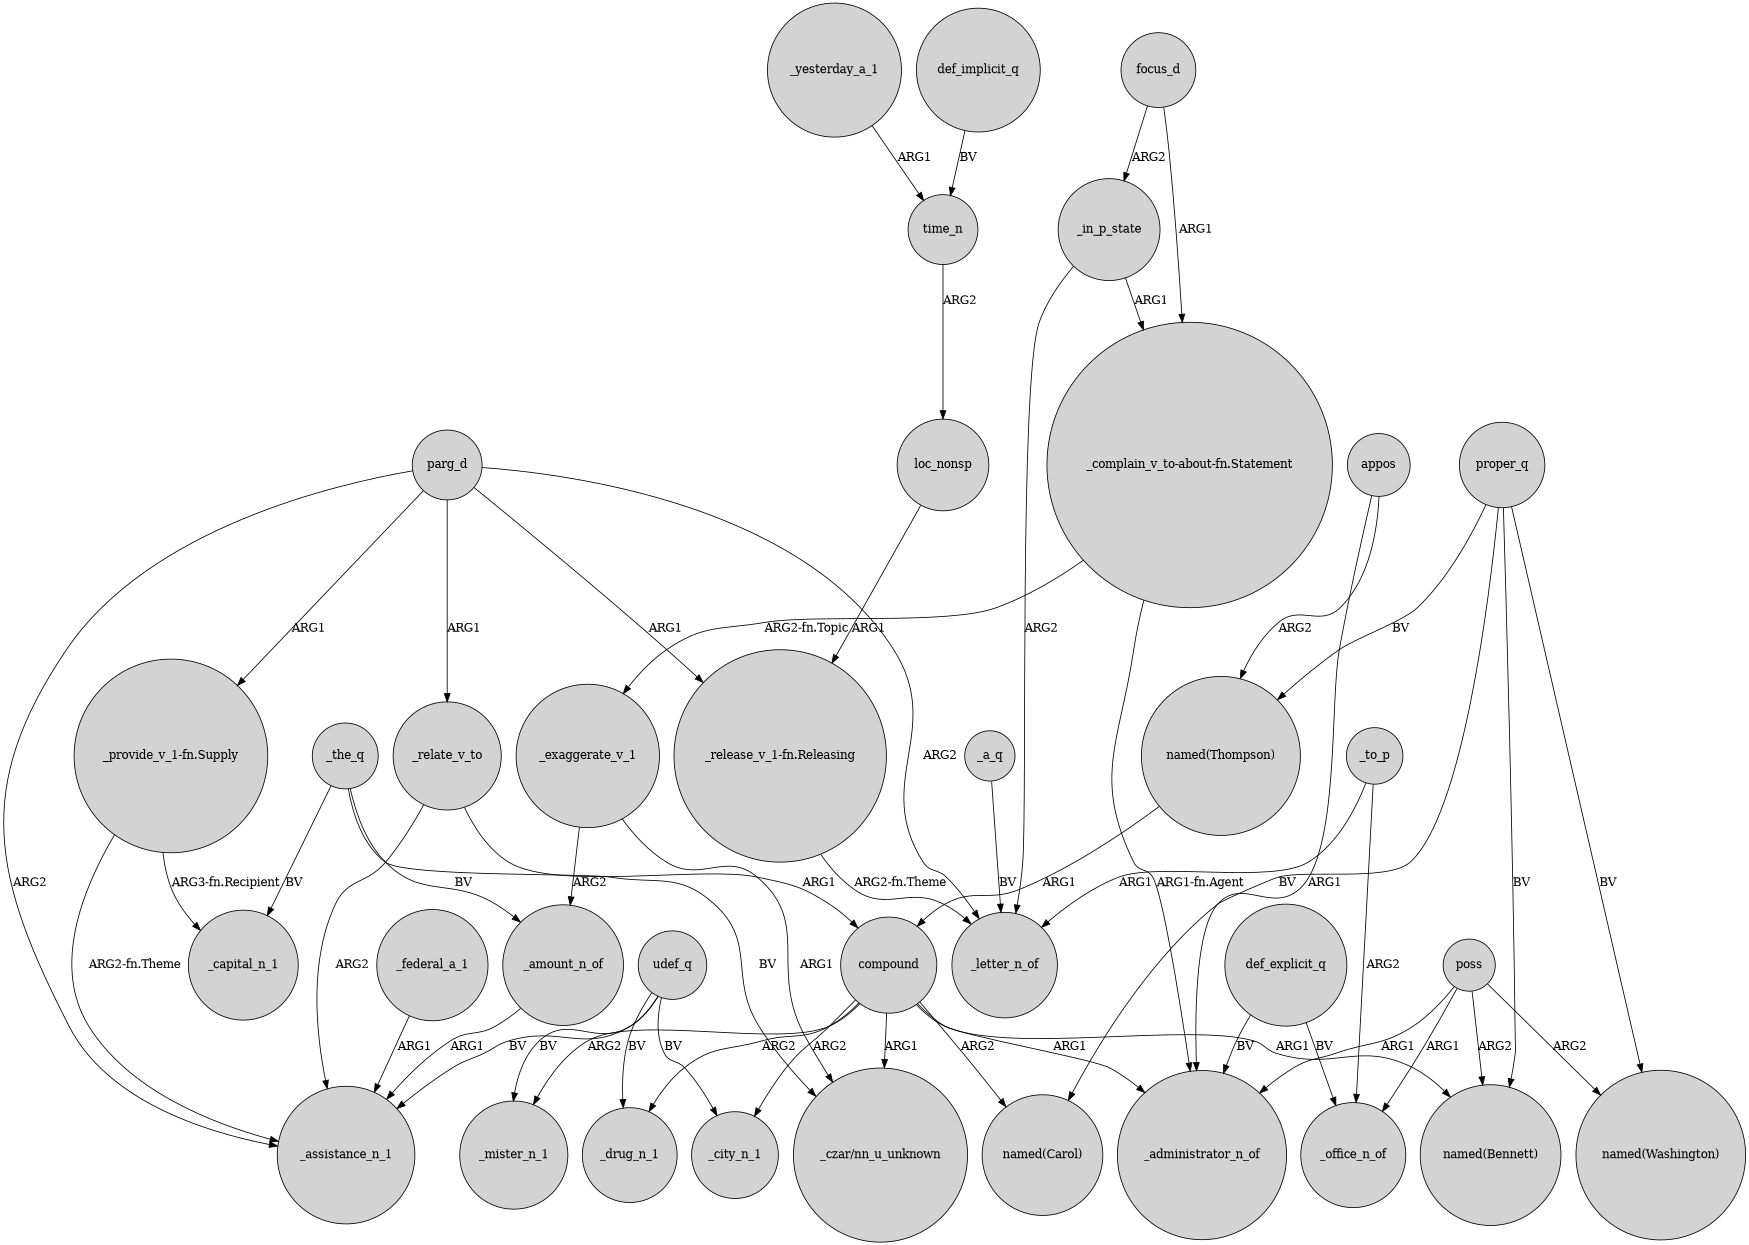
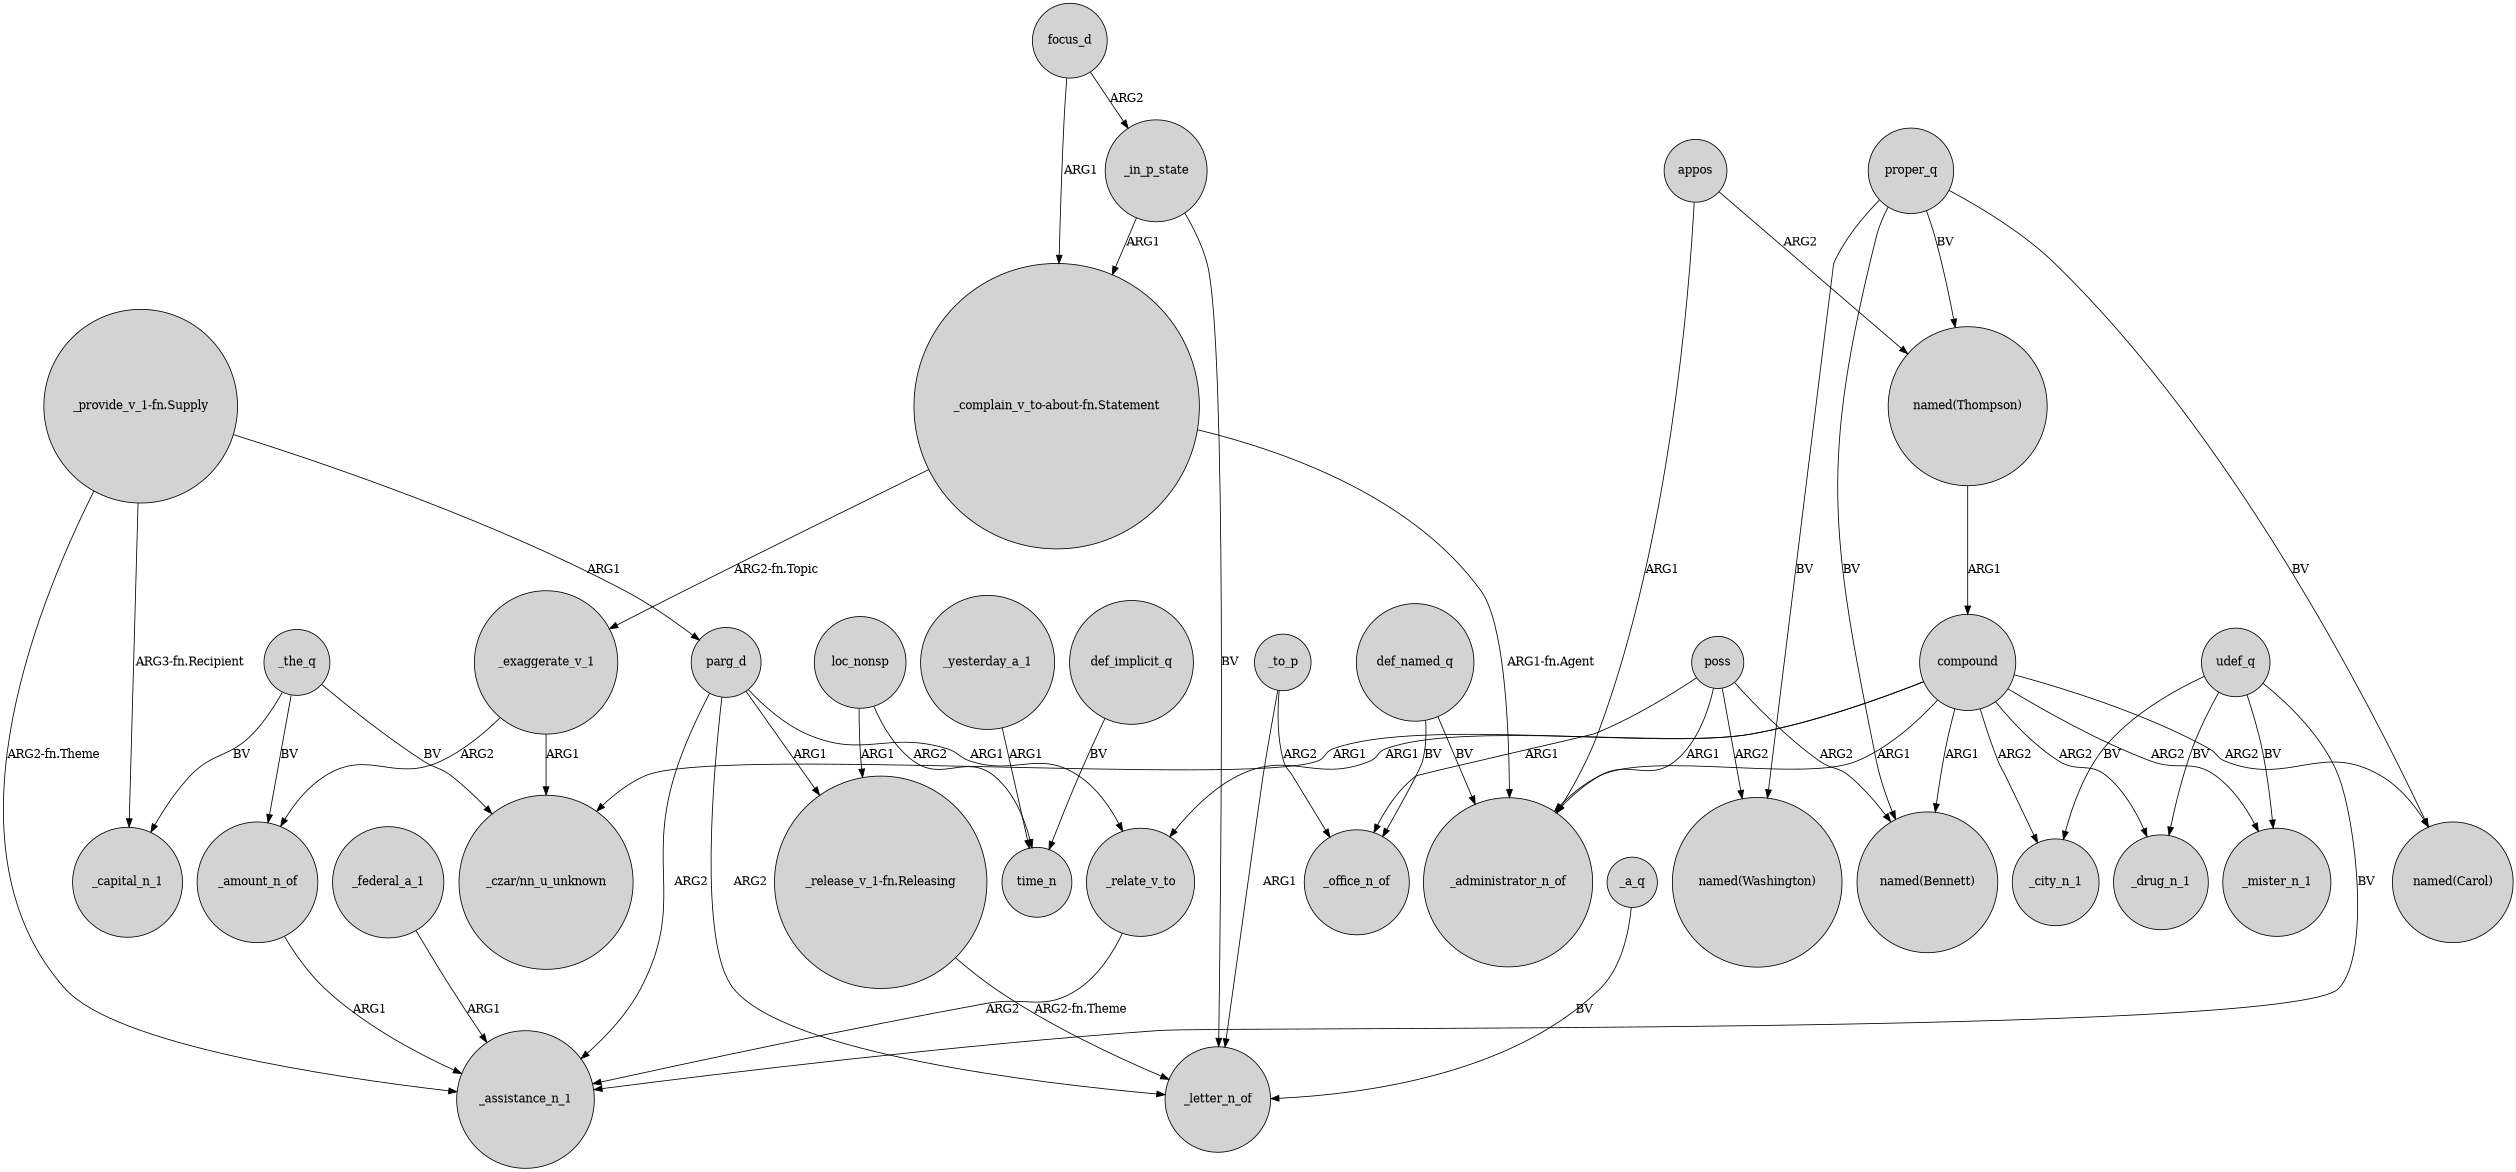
edge "time_n" -> "loc_nonsp": reversed
edge "parg_d" -> "_provide_v_1-fn.Supply": reversed
edge "_in_p_state" -> "_letter_n_of": label "ARG2" -> "BV"
edge "_relate_v_to" -> "compound": reversed
node "def_explicit_q": label "def_explicit_q" -> "def_named_q"
